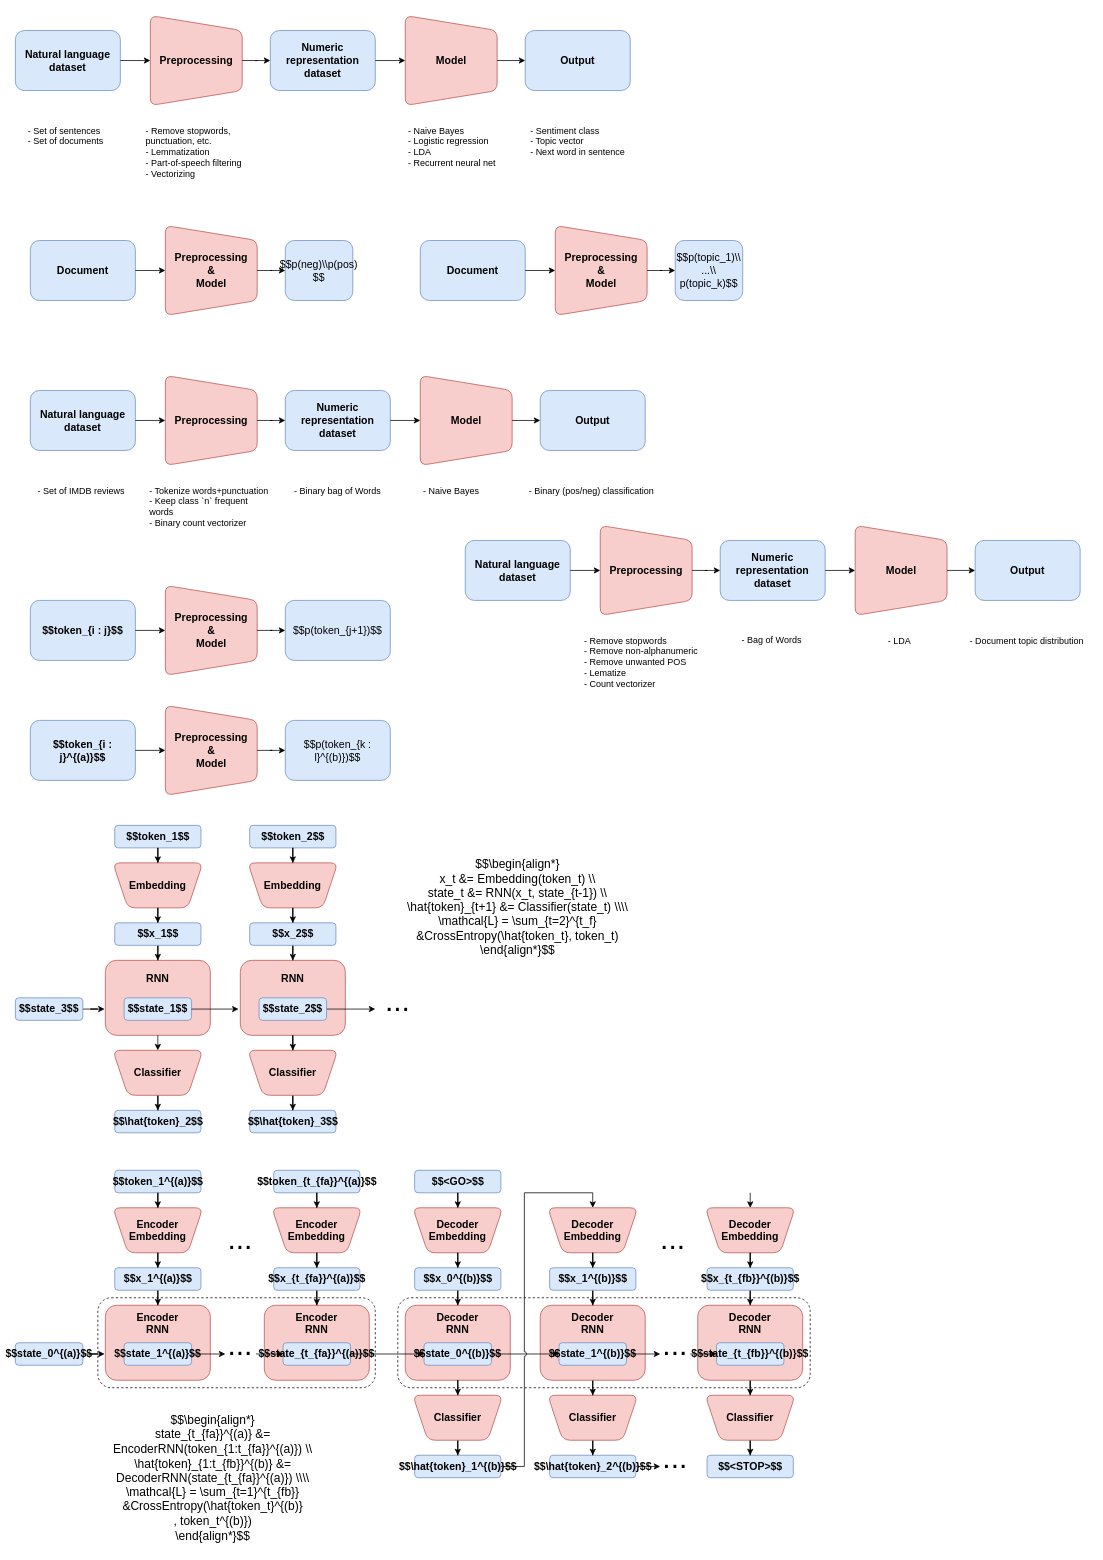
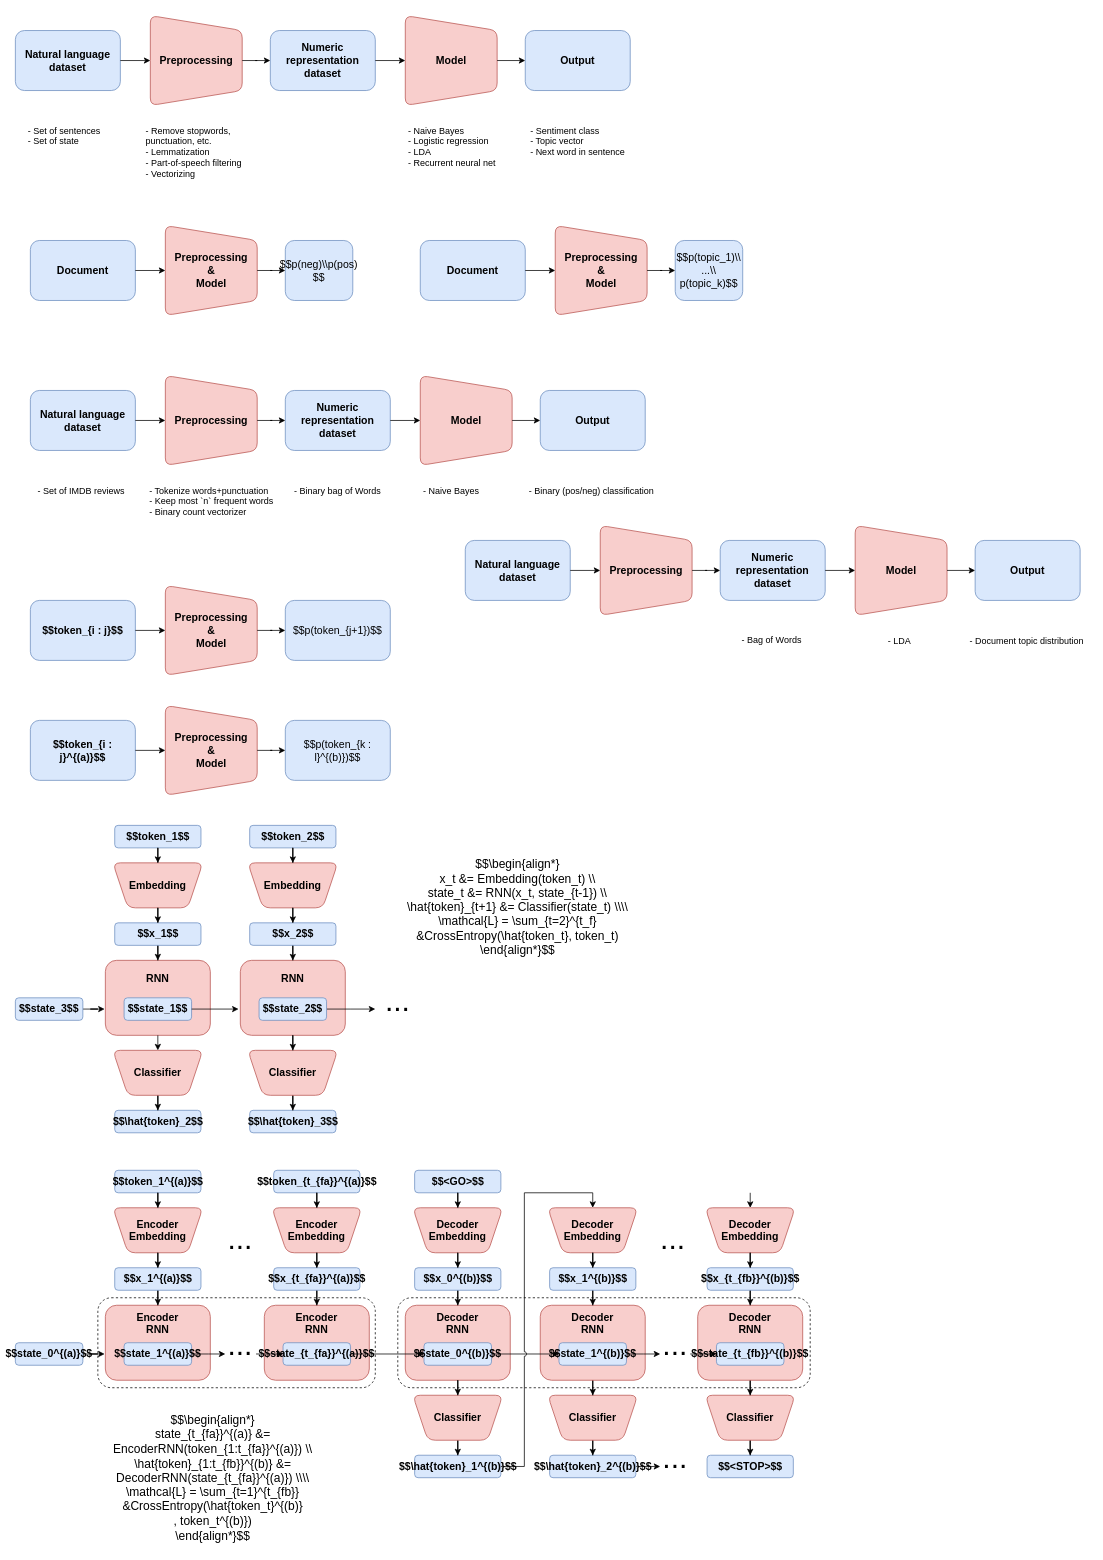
node "- Set of sentences - Set of documents": label "- Set of sentences - Set of documents" -> "- Set of sentences - Set of state"
node "- Tokenize words+punctuation - Keep class `n` frequent words - Binary count vectorizer": label "- Tokenize words+punctuation - Keep class `n` frequent words - Binary count vectorizer" -> "- Tokenize words+punctuation - Keep most `n` frequent words - Binary count vectorizer"
node "- Remove stopwords - Remove non-alphanumeric - Remove unwanted POS - Lematize - Count vectorizer": removed
